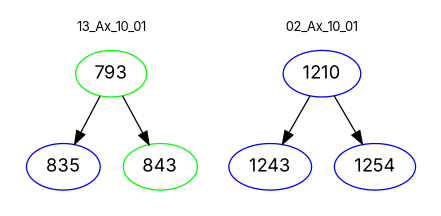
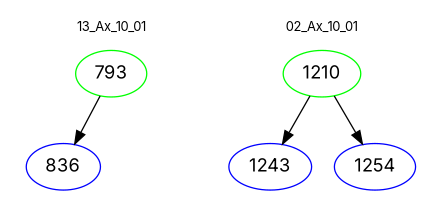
node "1210": color blue -> green
node "835": label "835" -> "836"
node "843": removed
